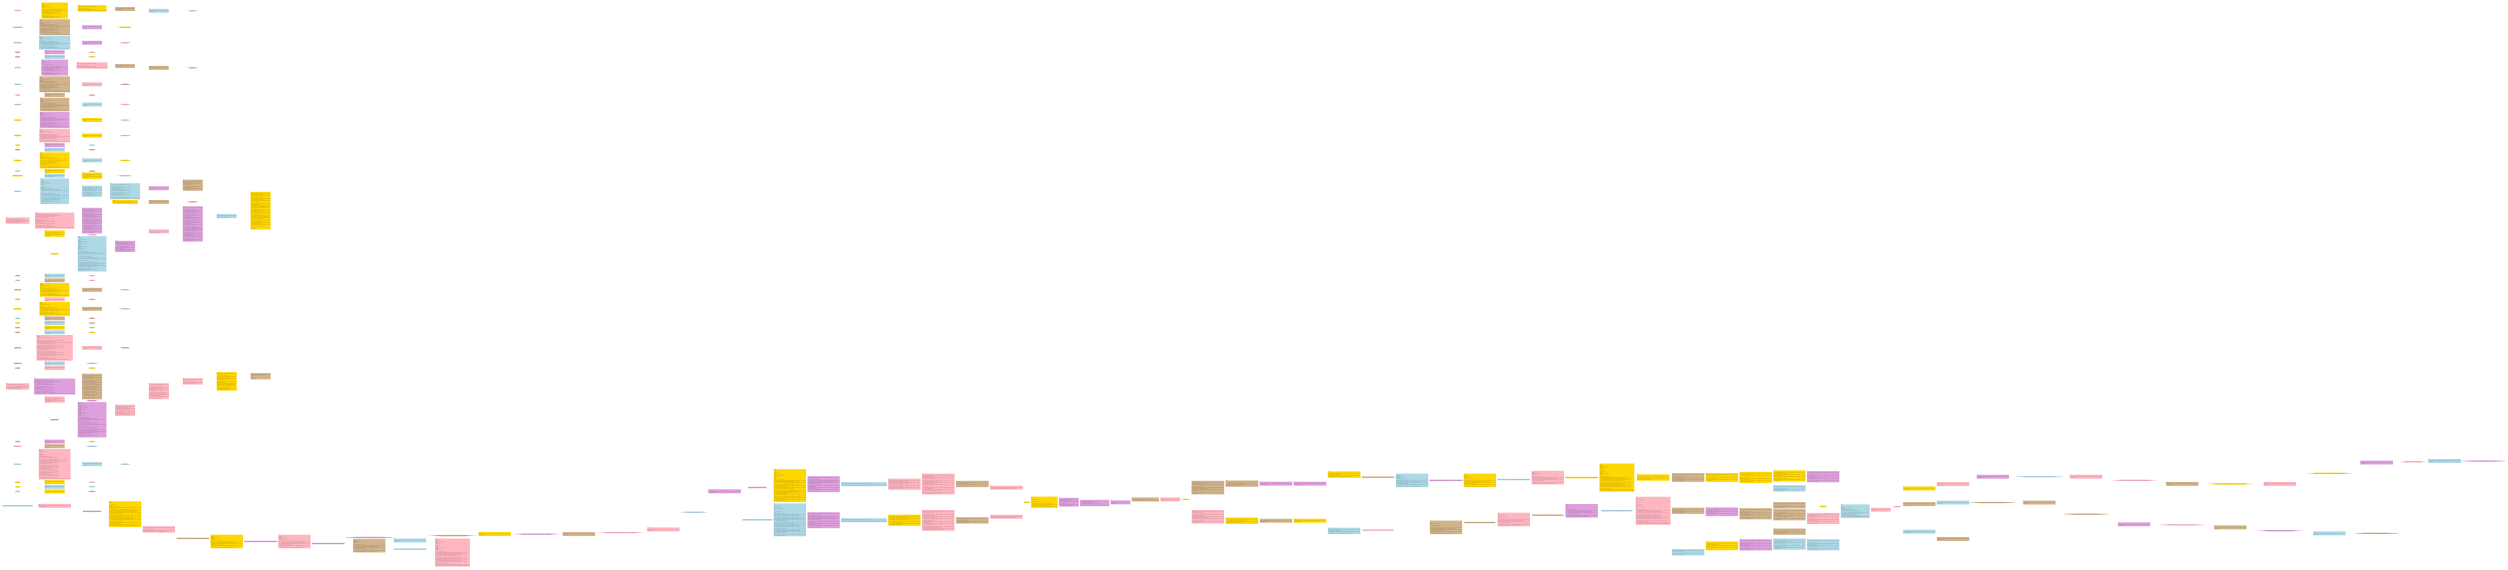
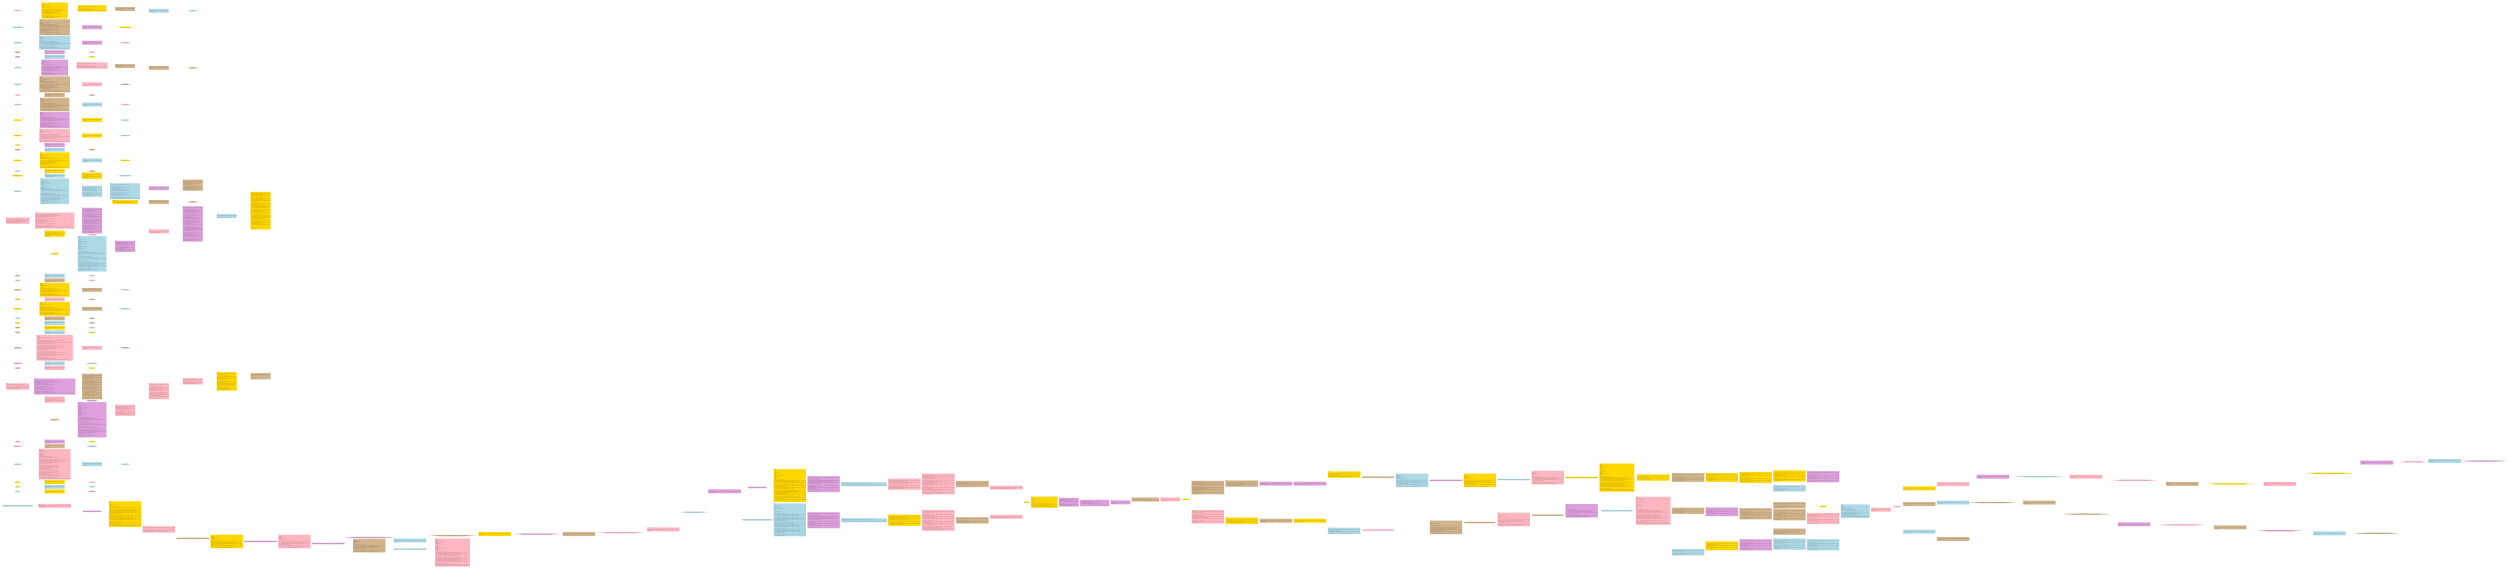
node "{io_ll_bad3_end}": removed
